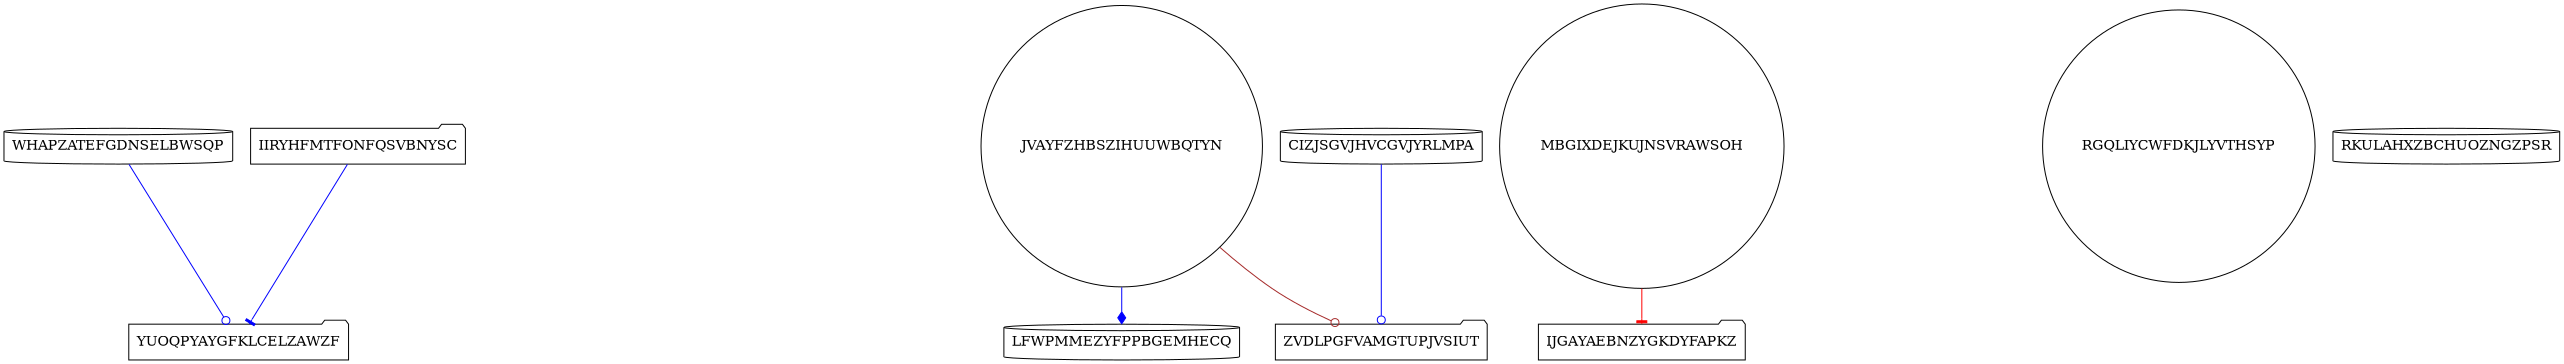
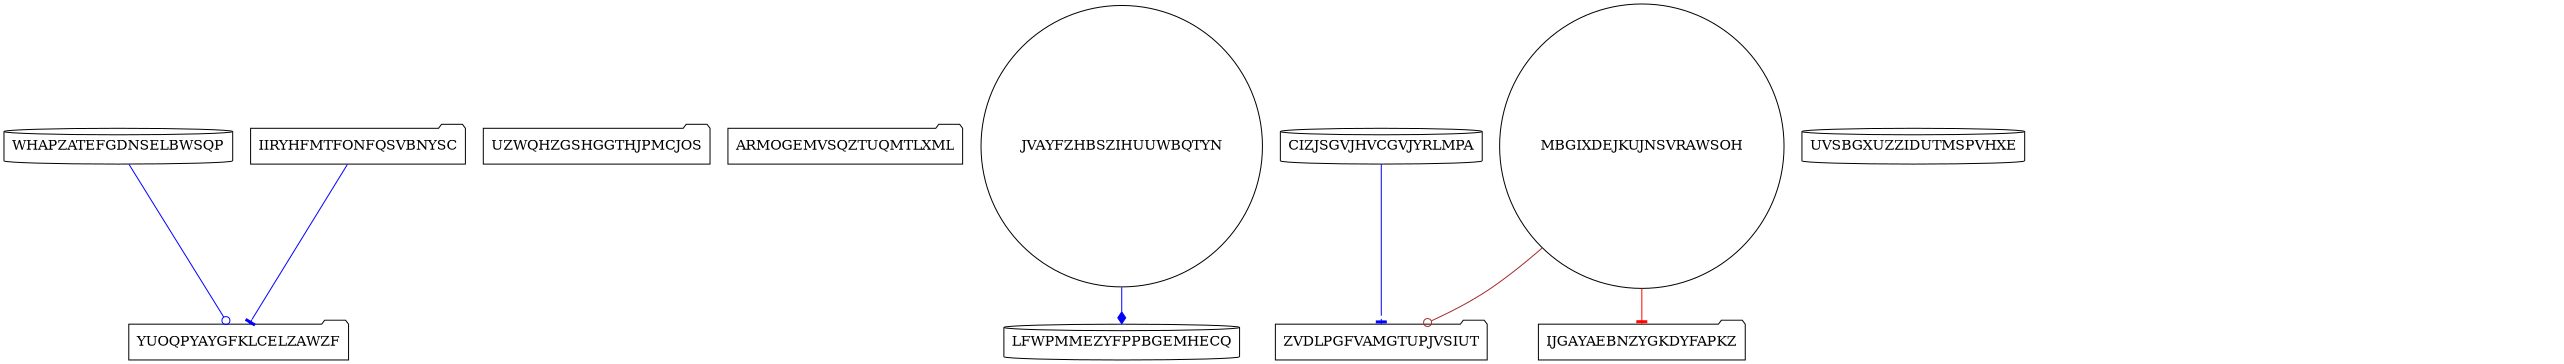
node "UZWQHZGSHGGTHJPMCJOS": added
node "ARMOGEMVSQZTUQMTLXML": added
node "UVSBGXUZZIDUTMSPVHXE": added
node "RGQLIYCWFDKJLYVTHSYP": removed
node "RKULAHXZBCHUOZNGZPSR": removed
edge "CIZJSGVJHVCGVJYRLMPA" -> "ZVDLPGFVAMGTUPJVSIUT": arrowhead odot -> tee
edge "JVAYFZHBSZIHUUWBQTYN" -> "ZVDLPGFVAMGTUPJVSIUT": now "MBGIXDEJKUJNSVRAWSOH" -> "ZVDLPGFVAMGTUPJVSIUT"
